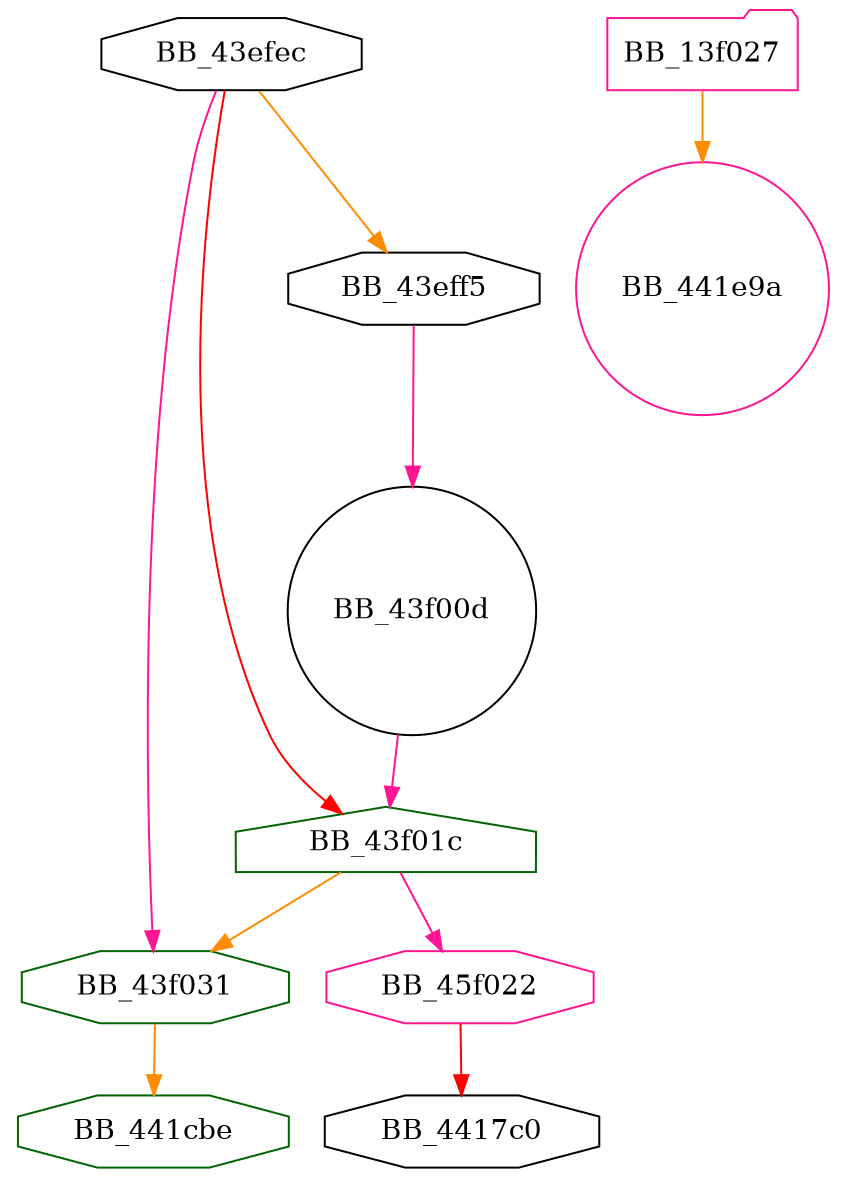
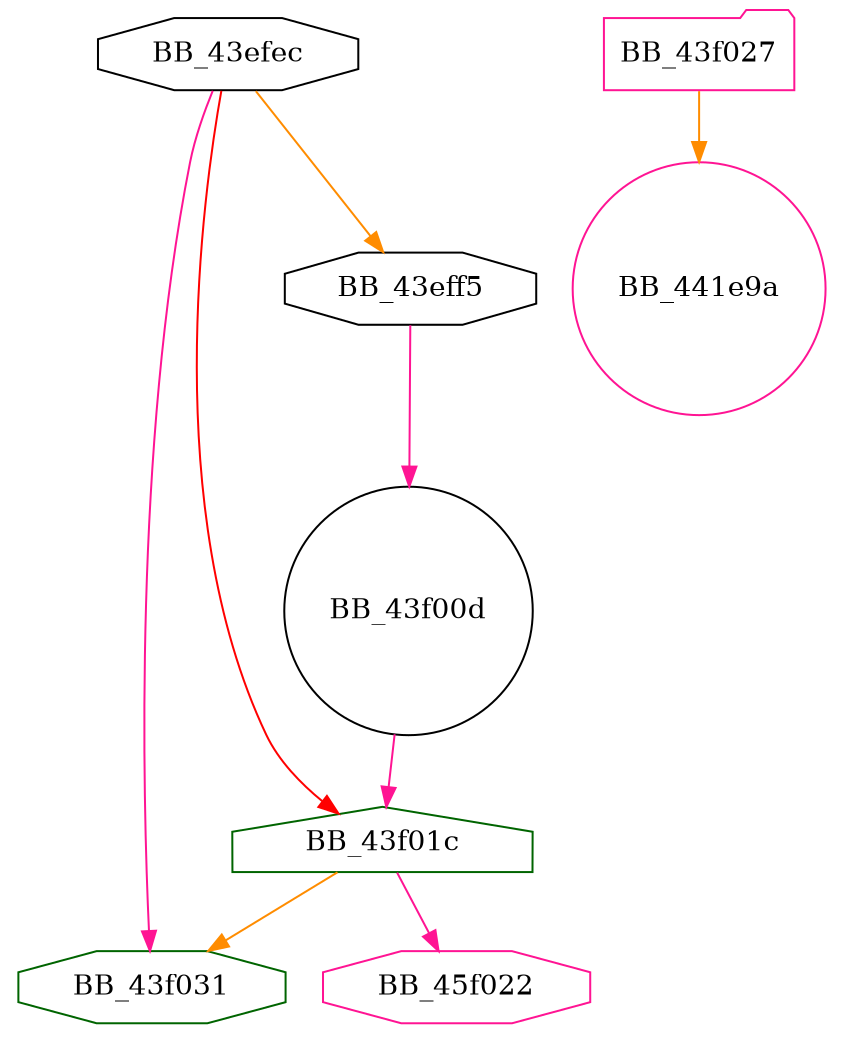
node "BB_13f027": label "BB_13f027" -> "BB_43f027"
node "BB_441cbe": removed
node "BB_4417c0": removed
